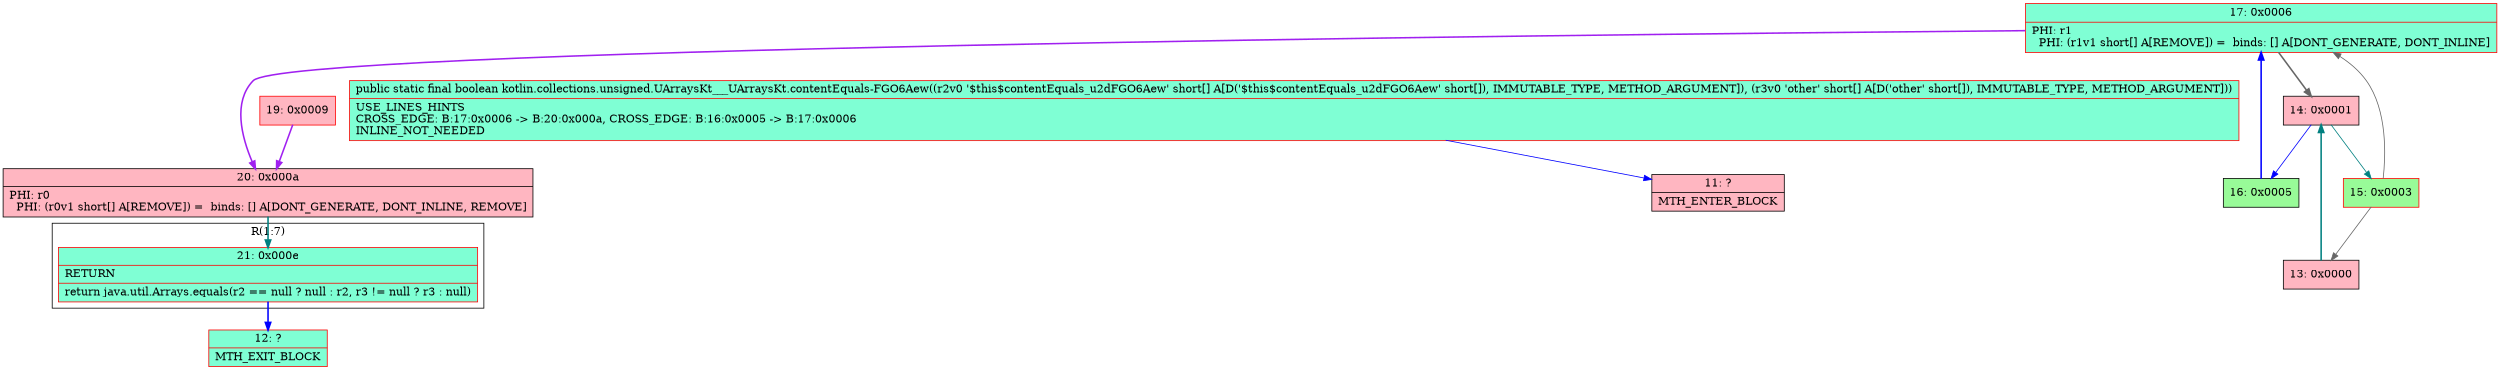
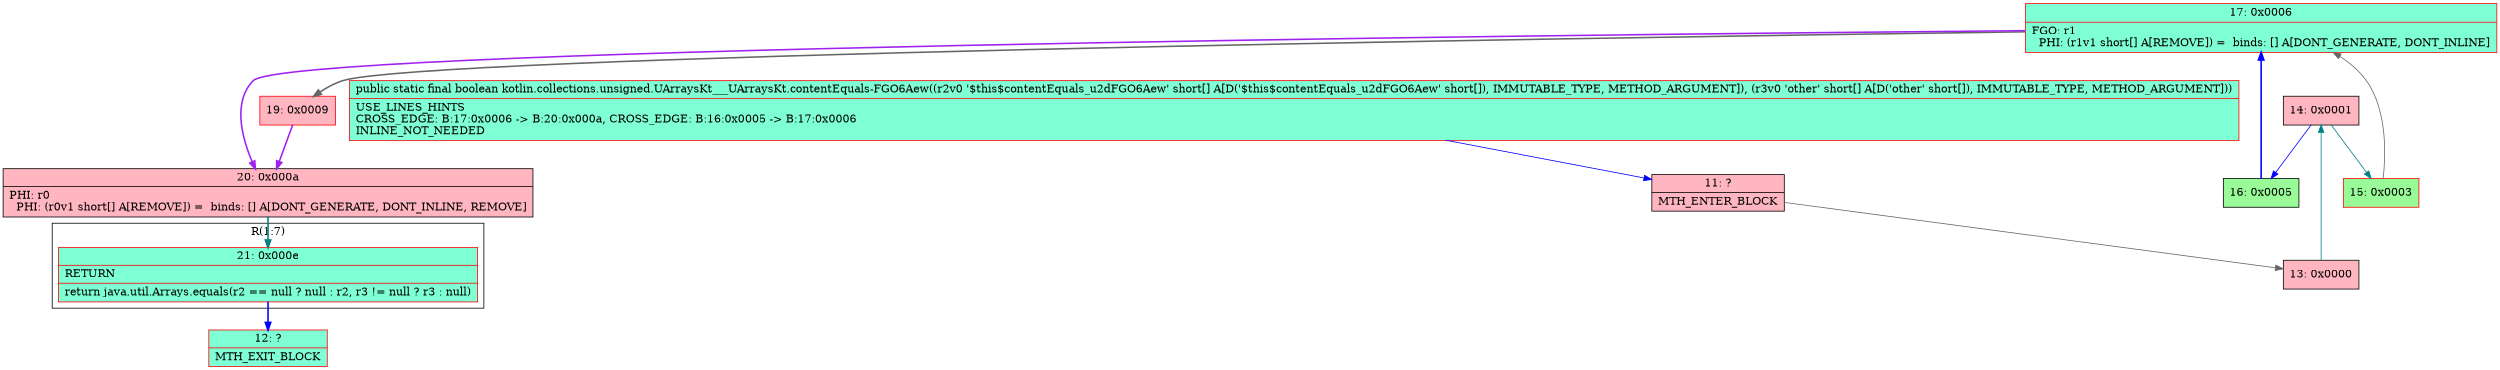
node "17: 0x0006": text "PHI: r1" -> "FGO: r1"
edge "17: 0x0006" -> "14: 0x0001": now "17: 0x0006" -> "19: 0x0009"
edge "13: 0x0000" -> "14: 0x0001": style bold -> solid
edge "15: 0x0003" -> "13: 0x0000": now "11: ?" -> "13: 0x0000"
